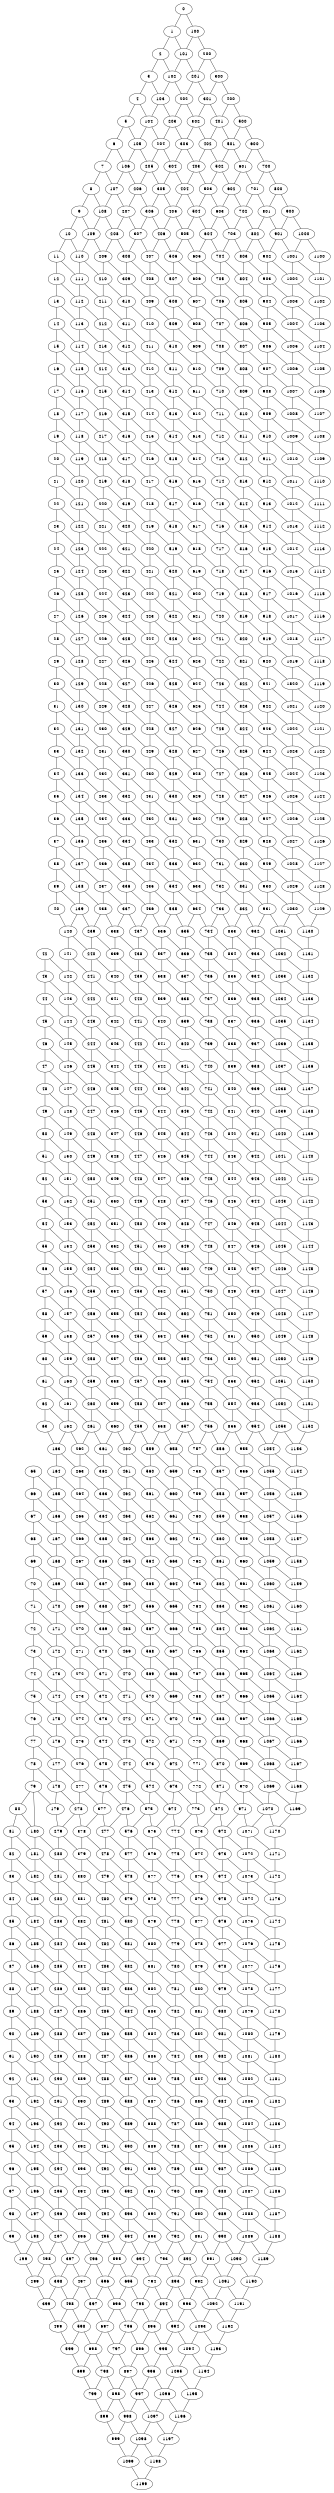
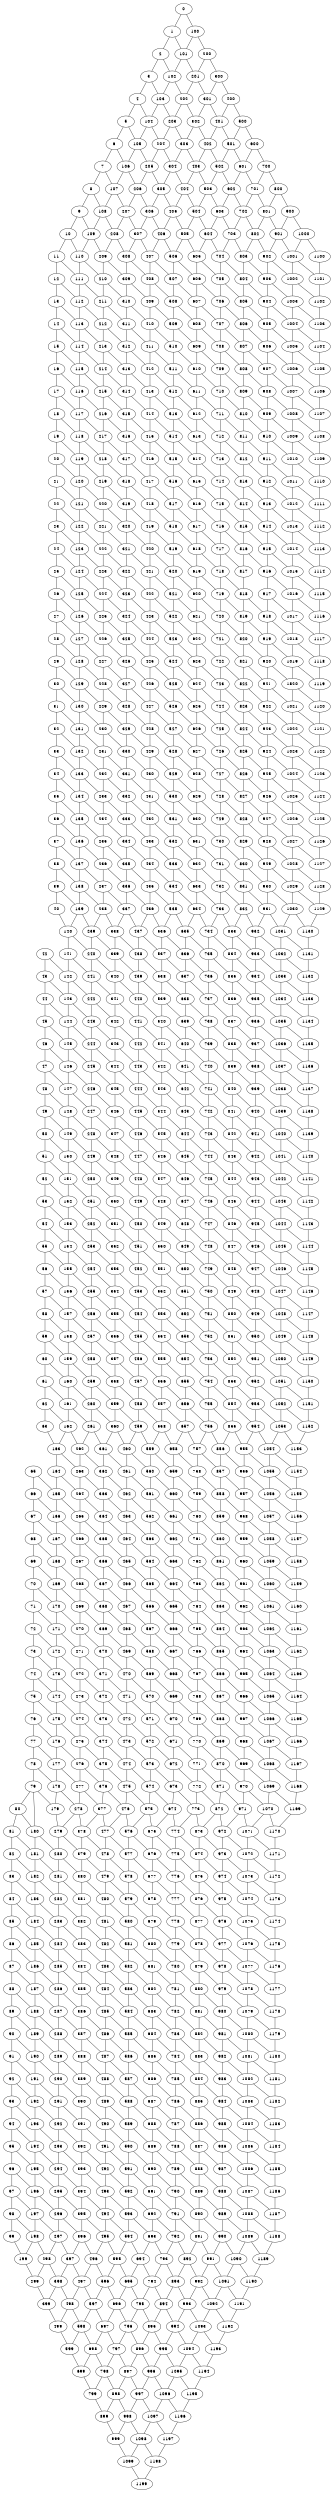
edge "817" -- "917": removed
edge "640" -- "641": added
